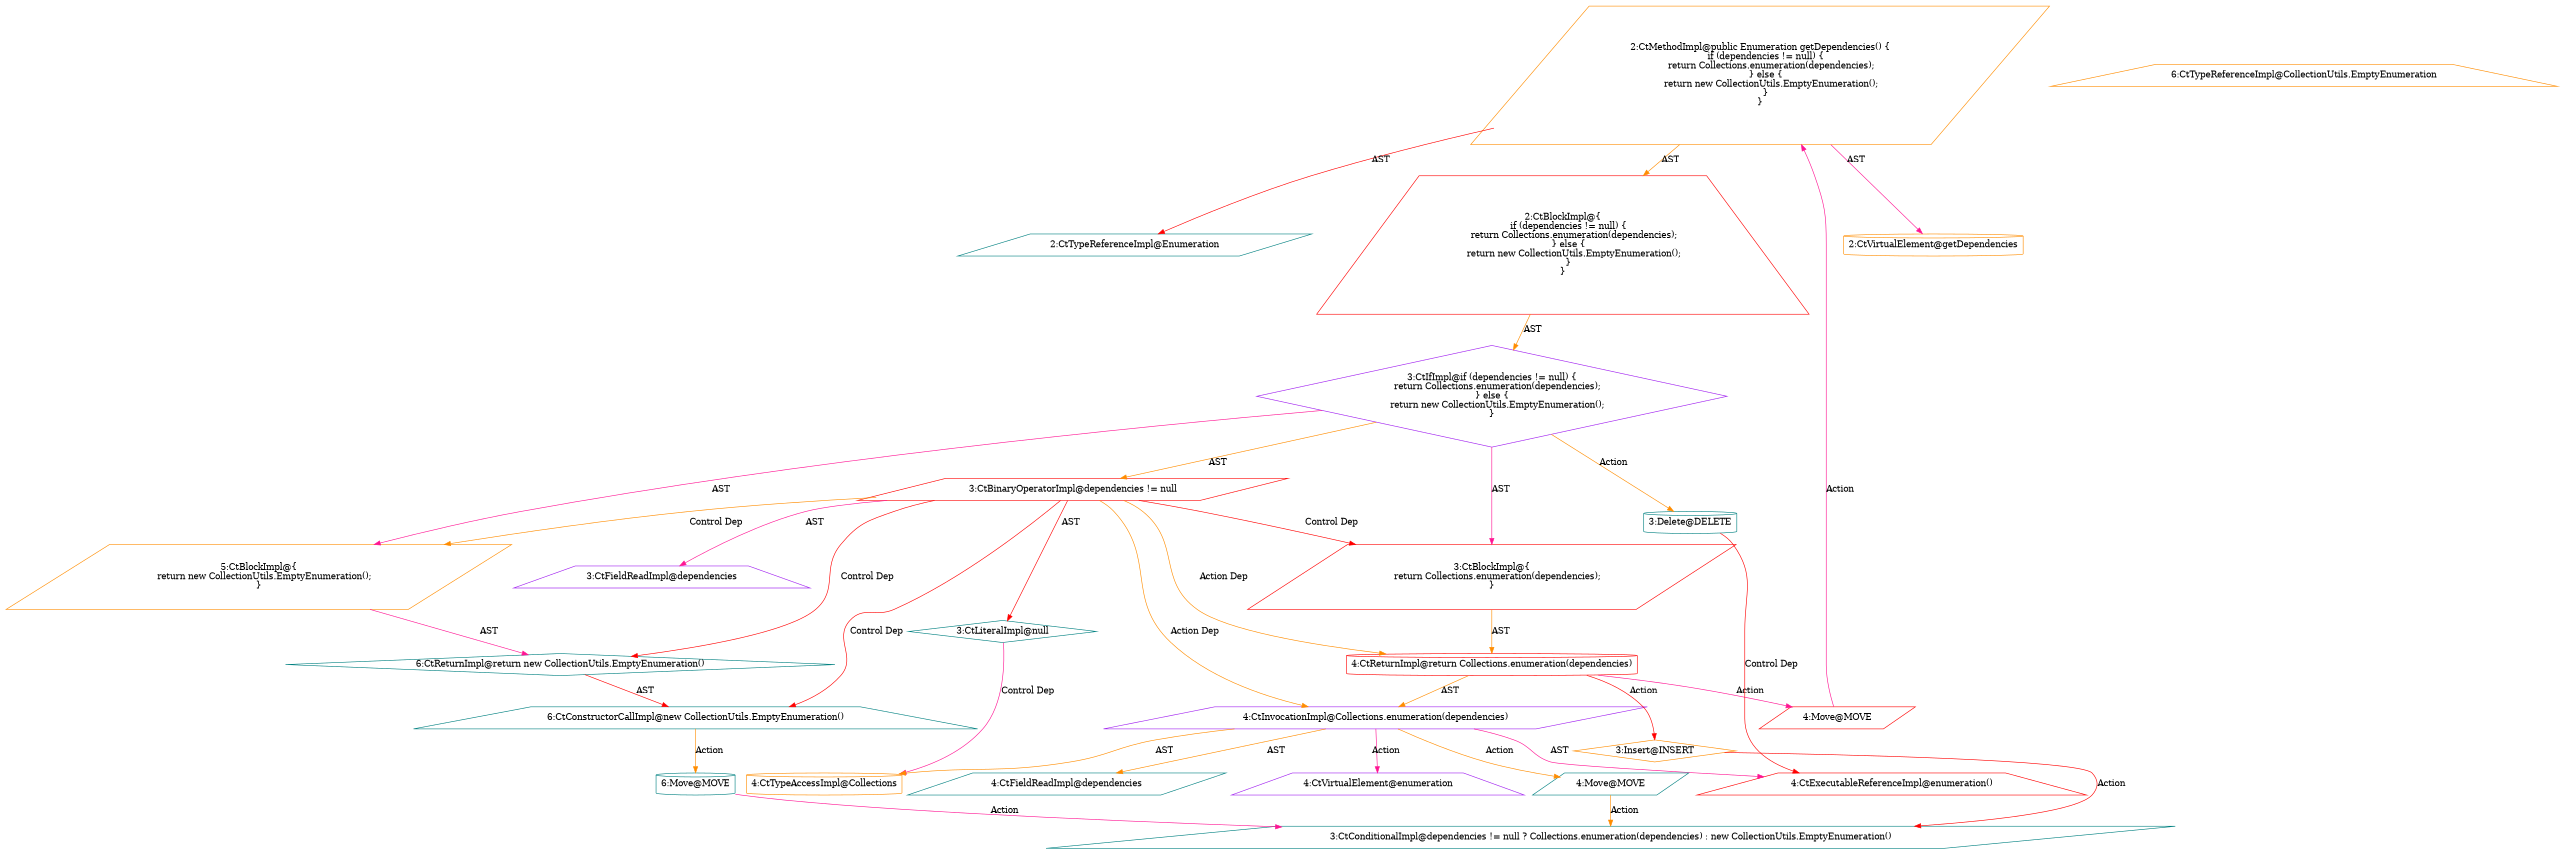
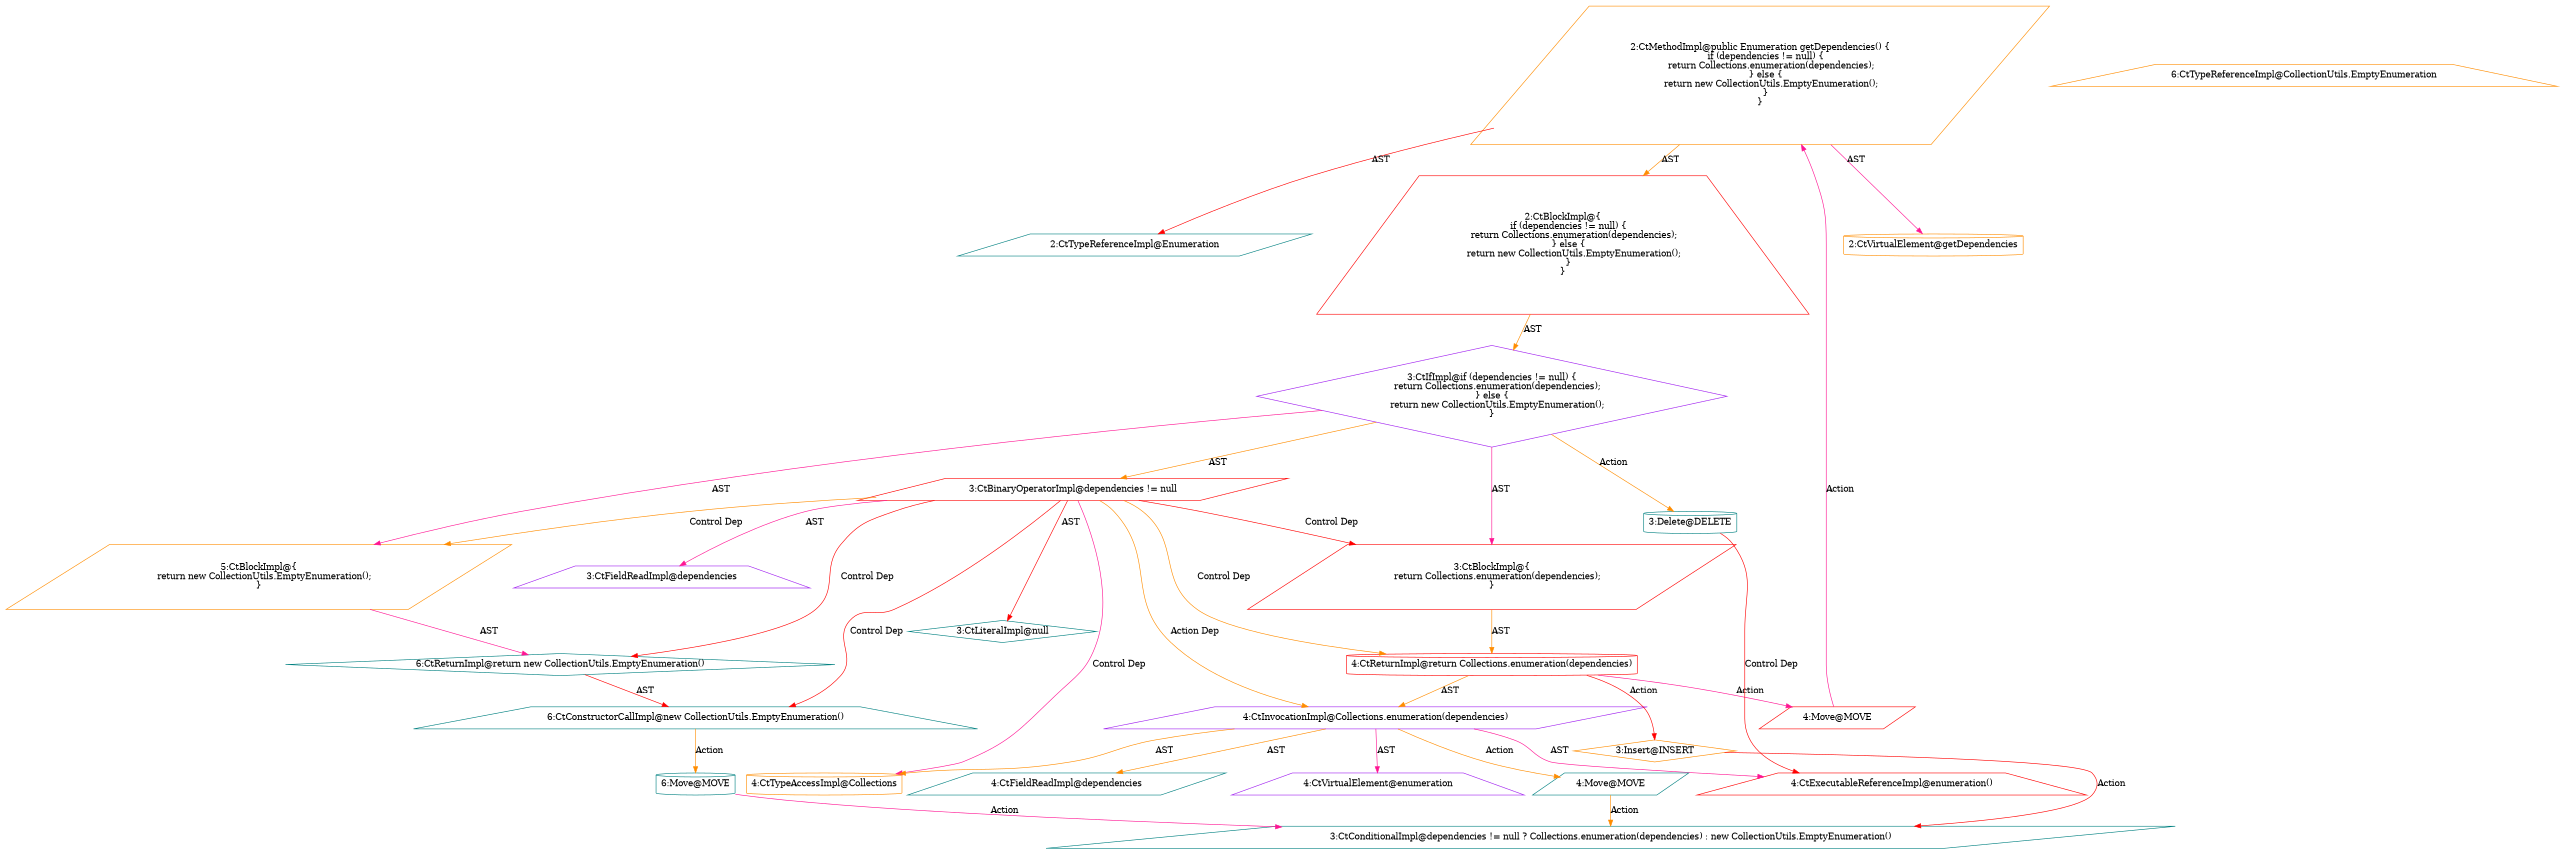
edge "3:CtBinaryOperatorImpl@dependencies != null" -> "4:CtReturnImpl@return Collections.enumeration(dependencies)": label "Action Dep" -> "Control Dep"
edge "3:CtLiteralImpl@null" -> "4:CtTypeAccessImpl@Collections": now "3:CtBinaryOperatorImpl@dependencies != null" -> "4:CtTypeAccessImpl@Collections"
edge "4:CtInvocationImpl@Collections.enumeration(dependencies)" -> "4:CtVirtualElement@enumeration": label "Action" -> "AST"
